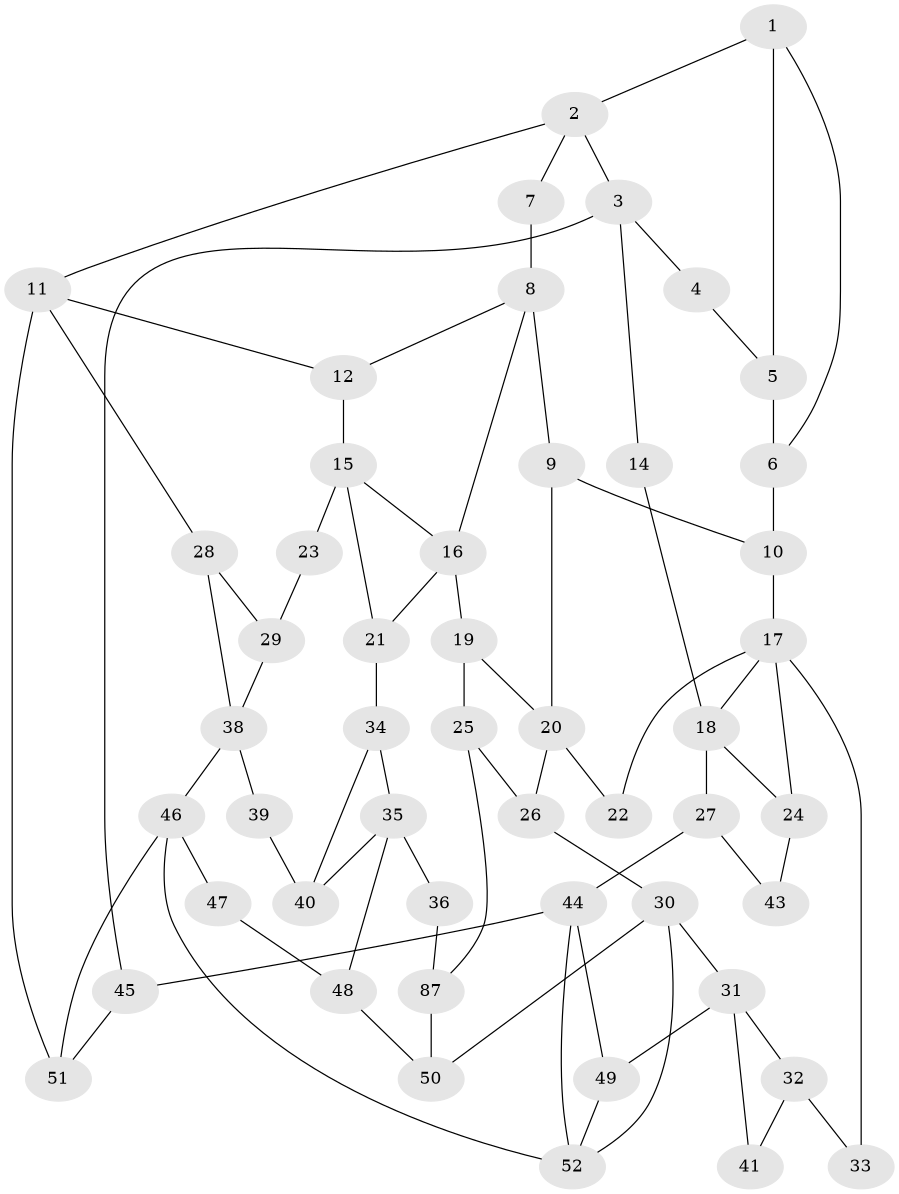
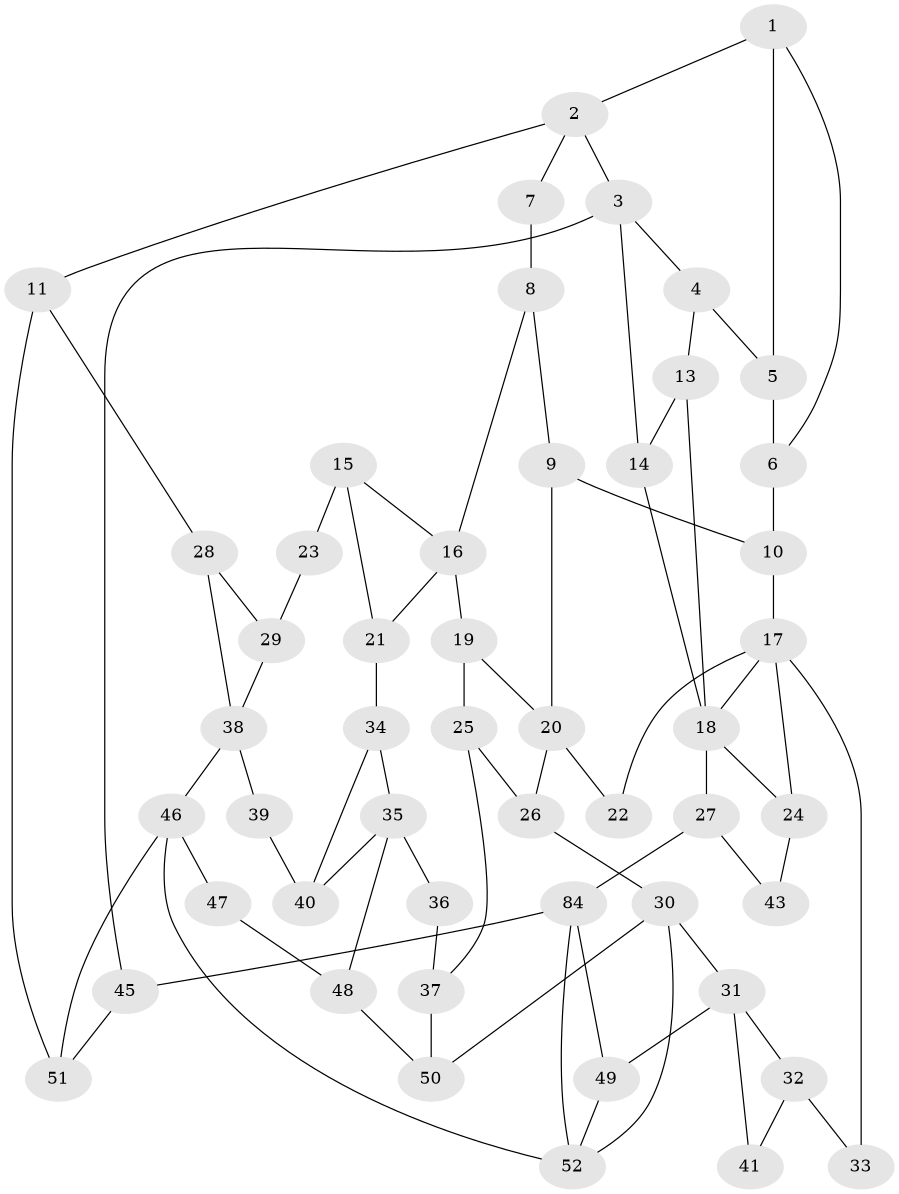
node "12": removed
node "13": added
node "44": label "44" -> "84"
node "87": label "87" -> "37"
